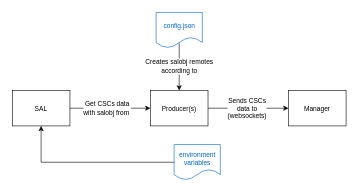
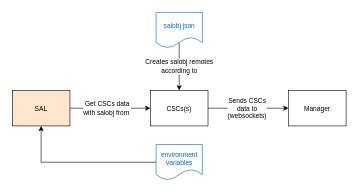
node "config.json": label "config.json" -> "salobj.json"
node "SAL": fillcolor #ffffff -> #ffe6cc
node "Producer(s)": label "Producer(s)" -> "CSCs(s)"
node "environment variables": moved (197, 162) -> (179, 162)
